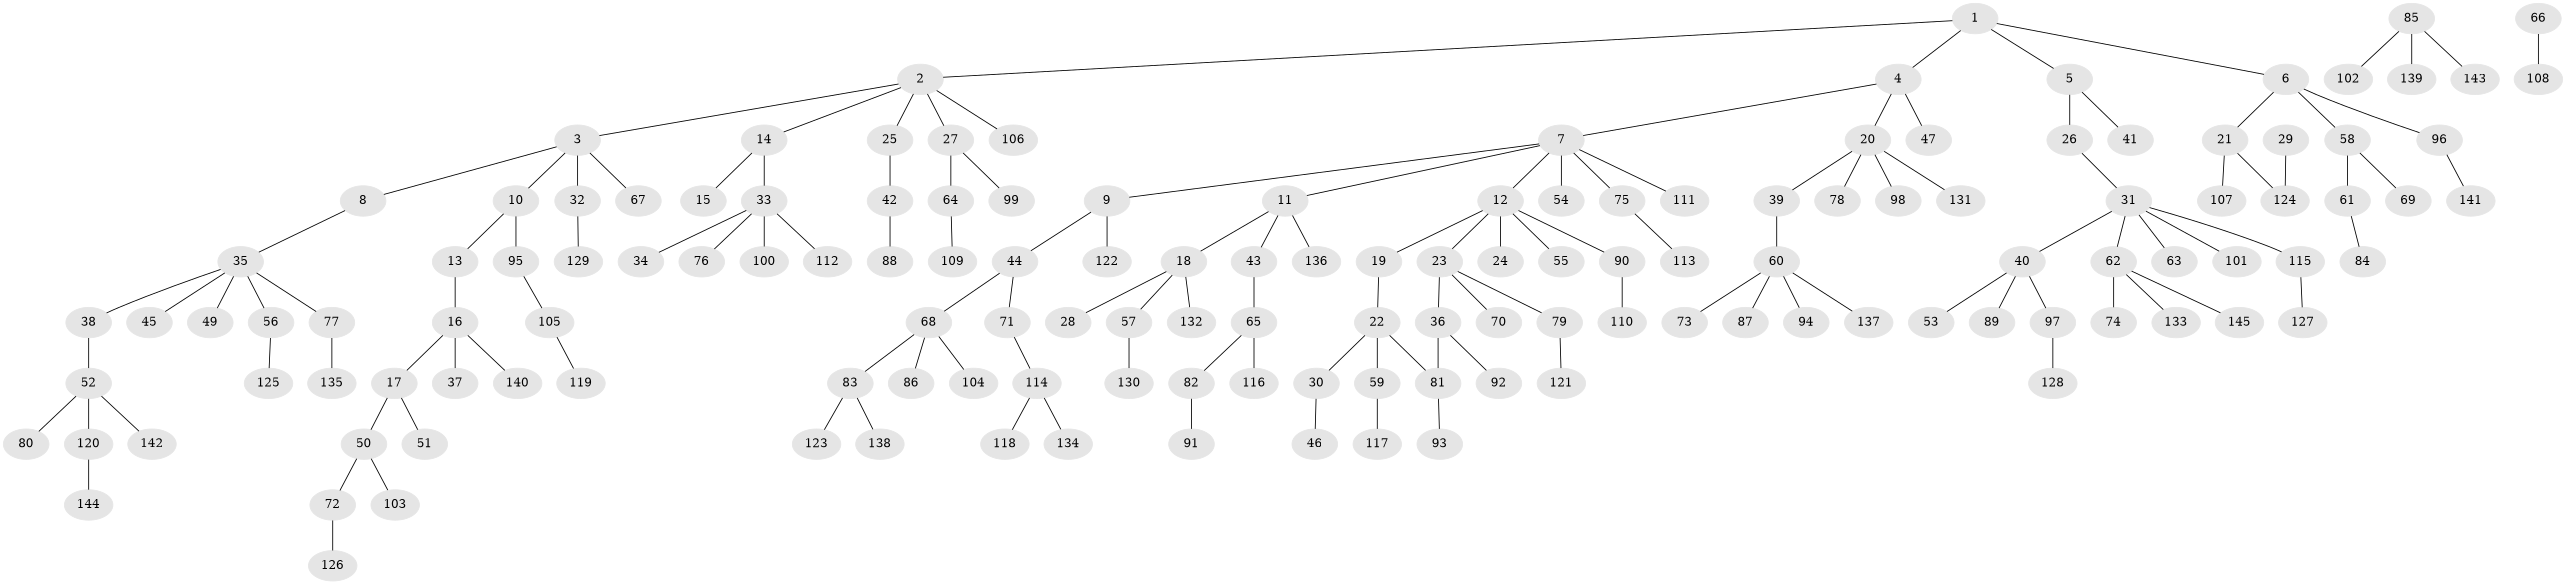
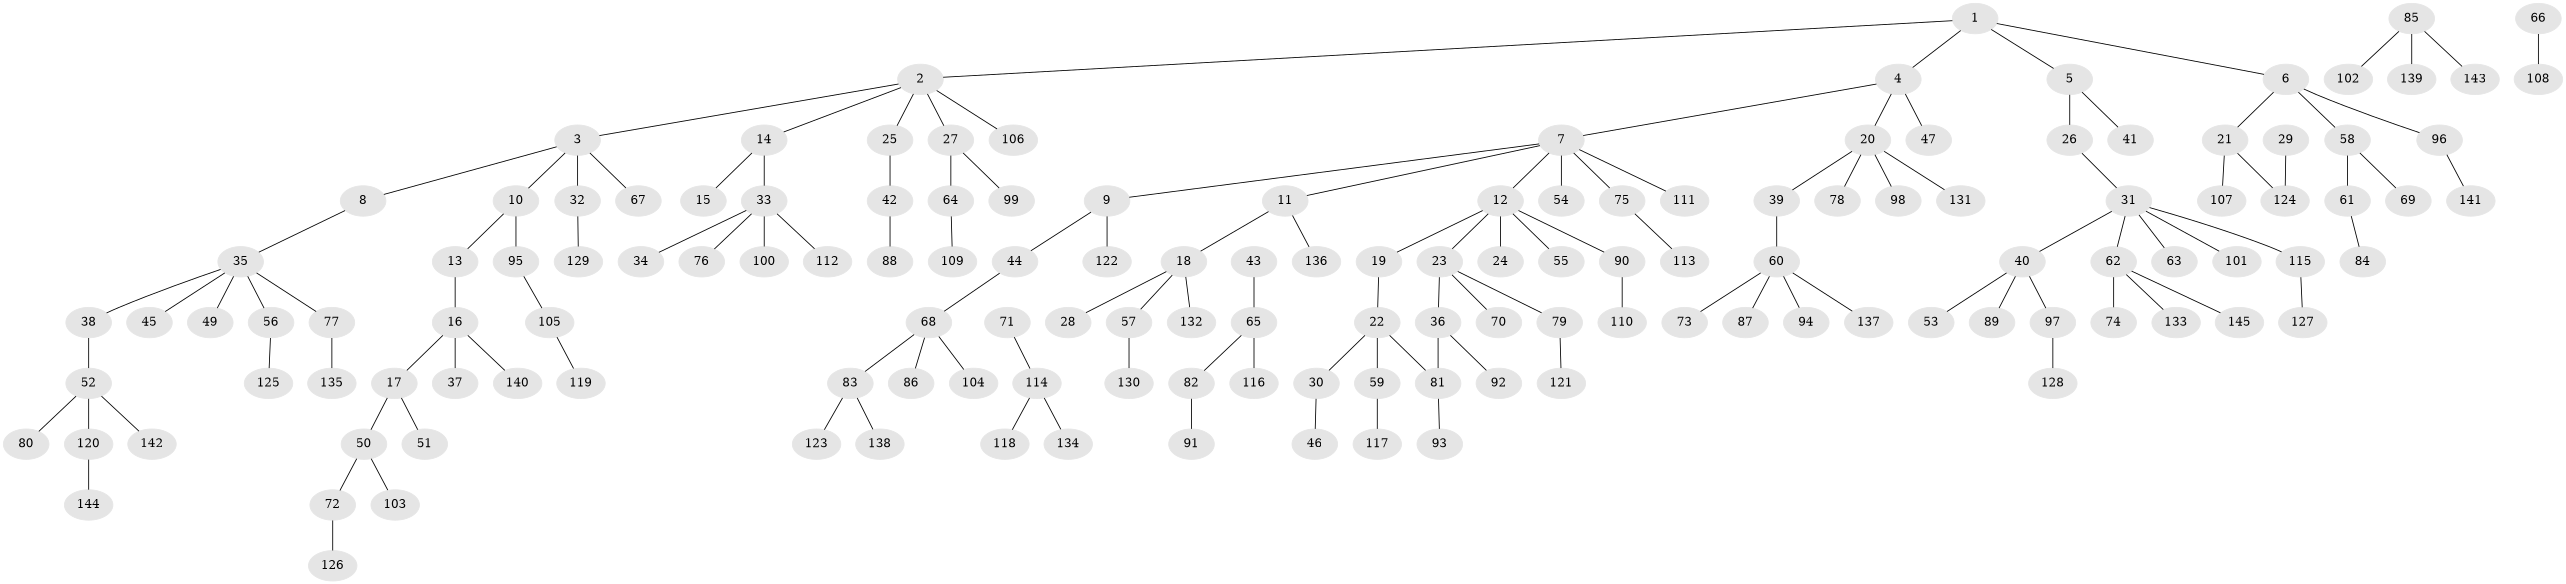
edge "11" -- "43": removed
edge "44" -- "71": removed
